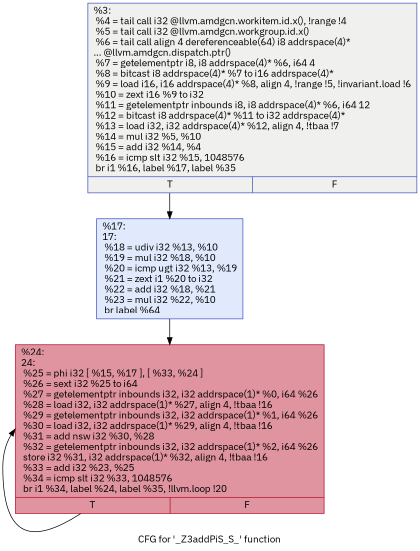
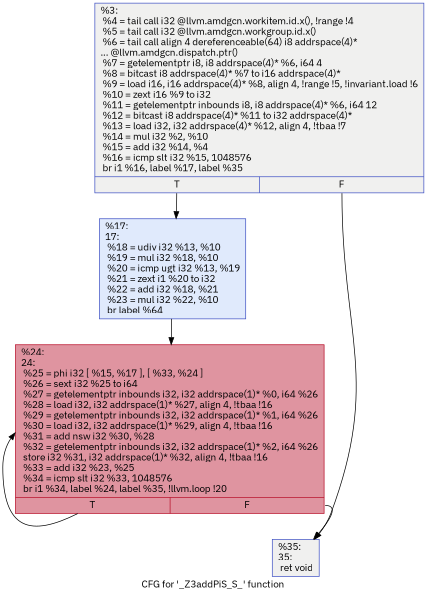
node "%3:": text "%14 = mul i32 %5, %10" -> "%14 = mul i32 %2, %10"
node "%35:": added
